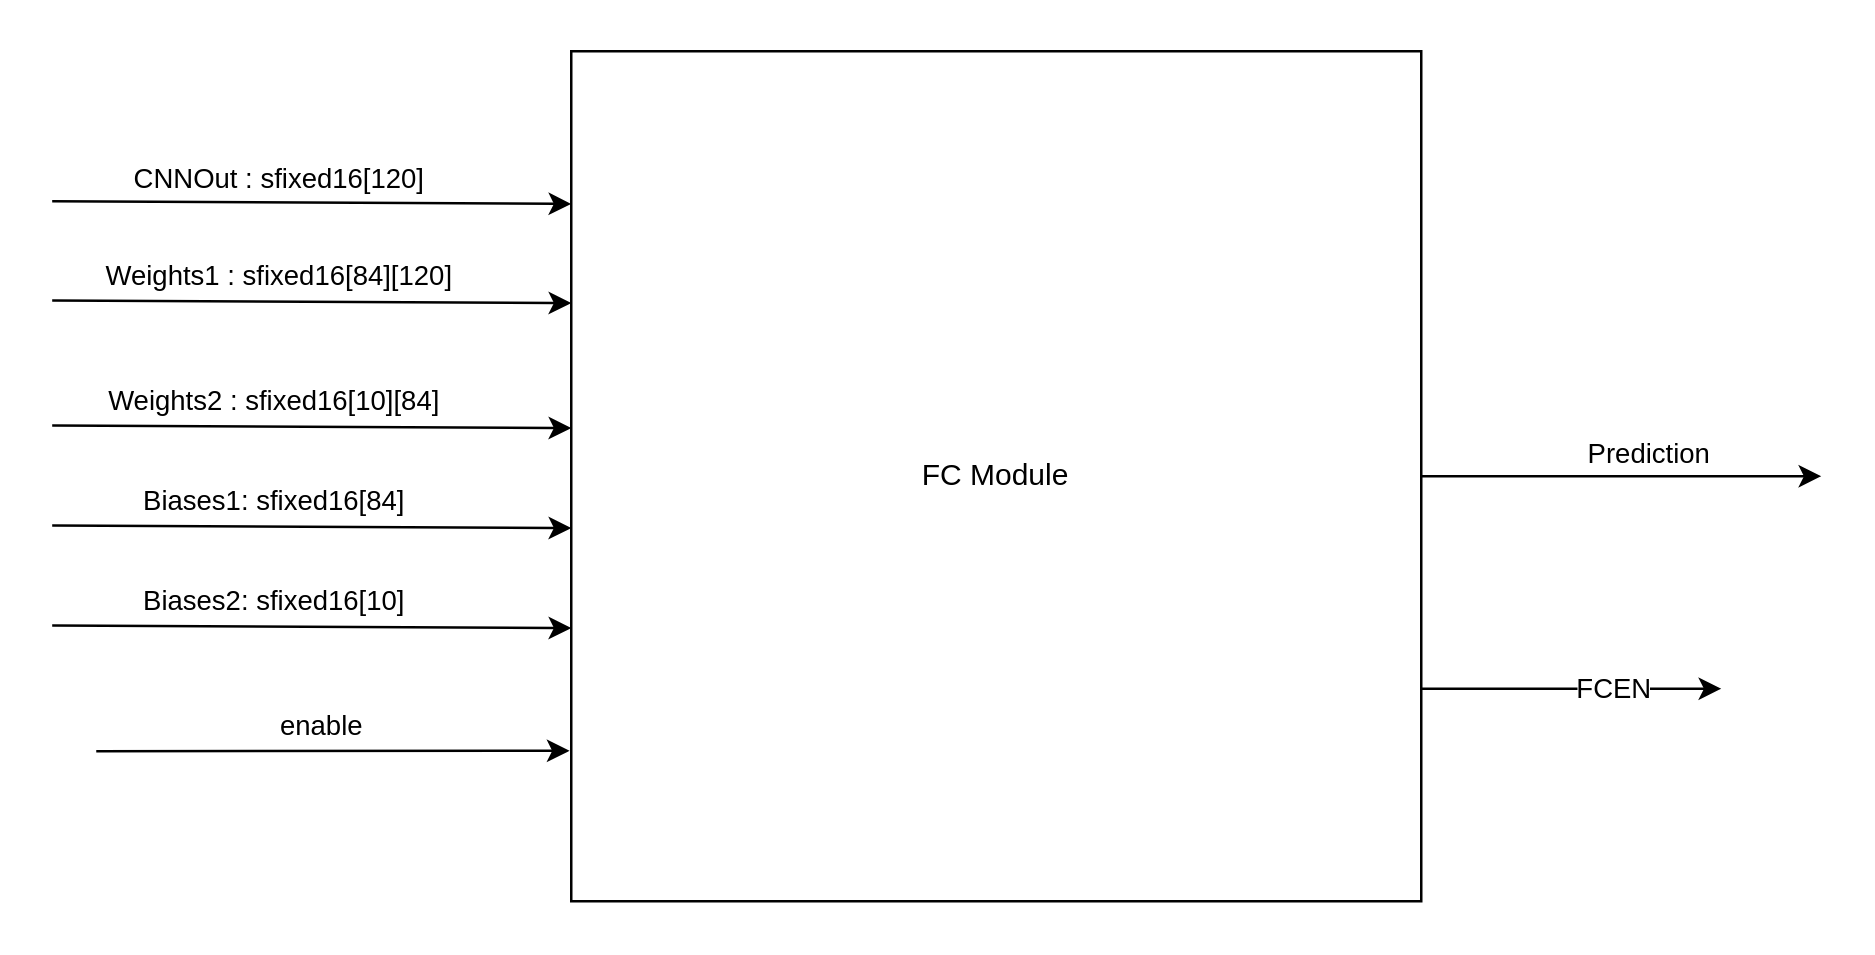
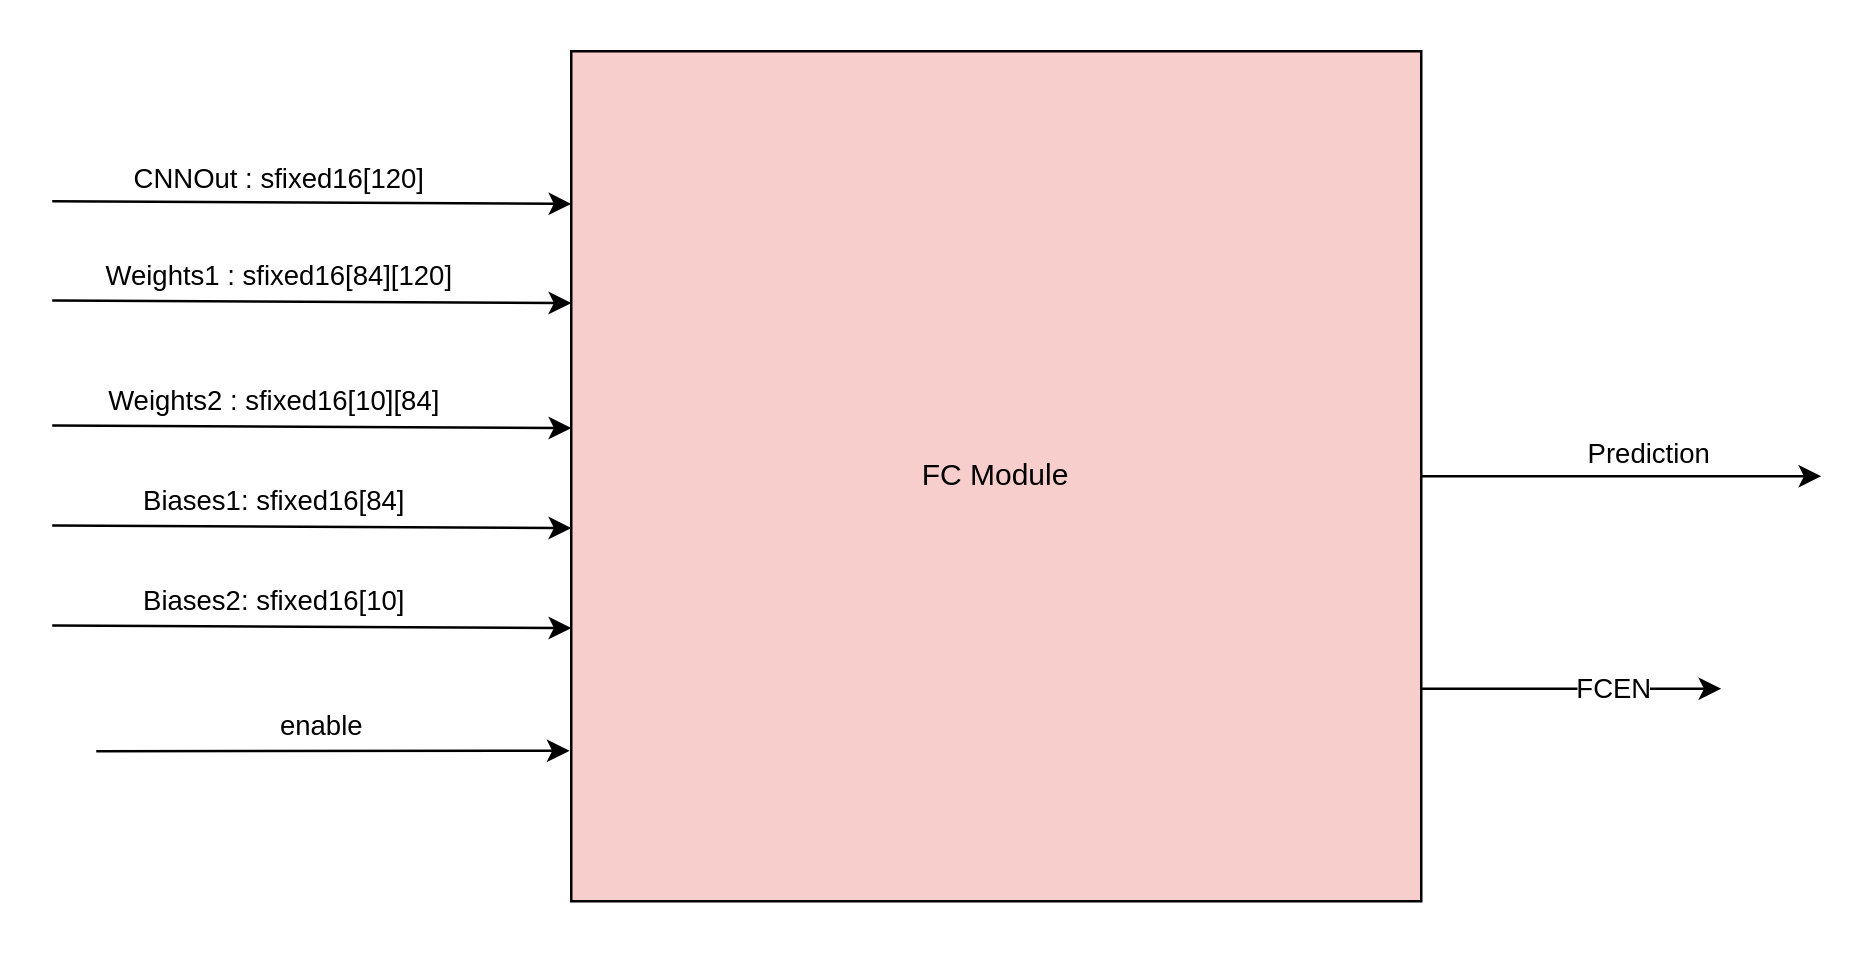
node "FC Module": fillcolor #ffffff -> #f8cecc
